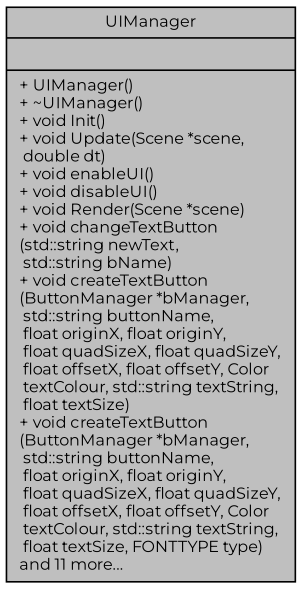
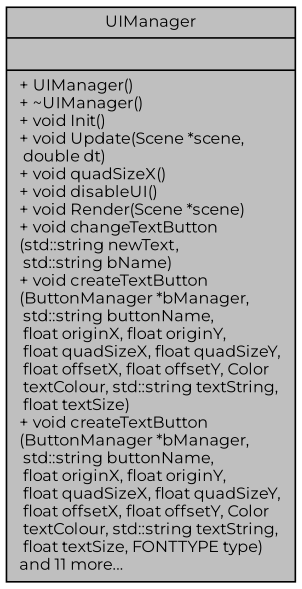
node "UIManager": text "+ void enableUI()" -> "+ void quadSizeX()"
